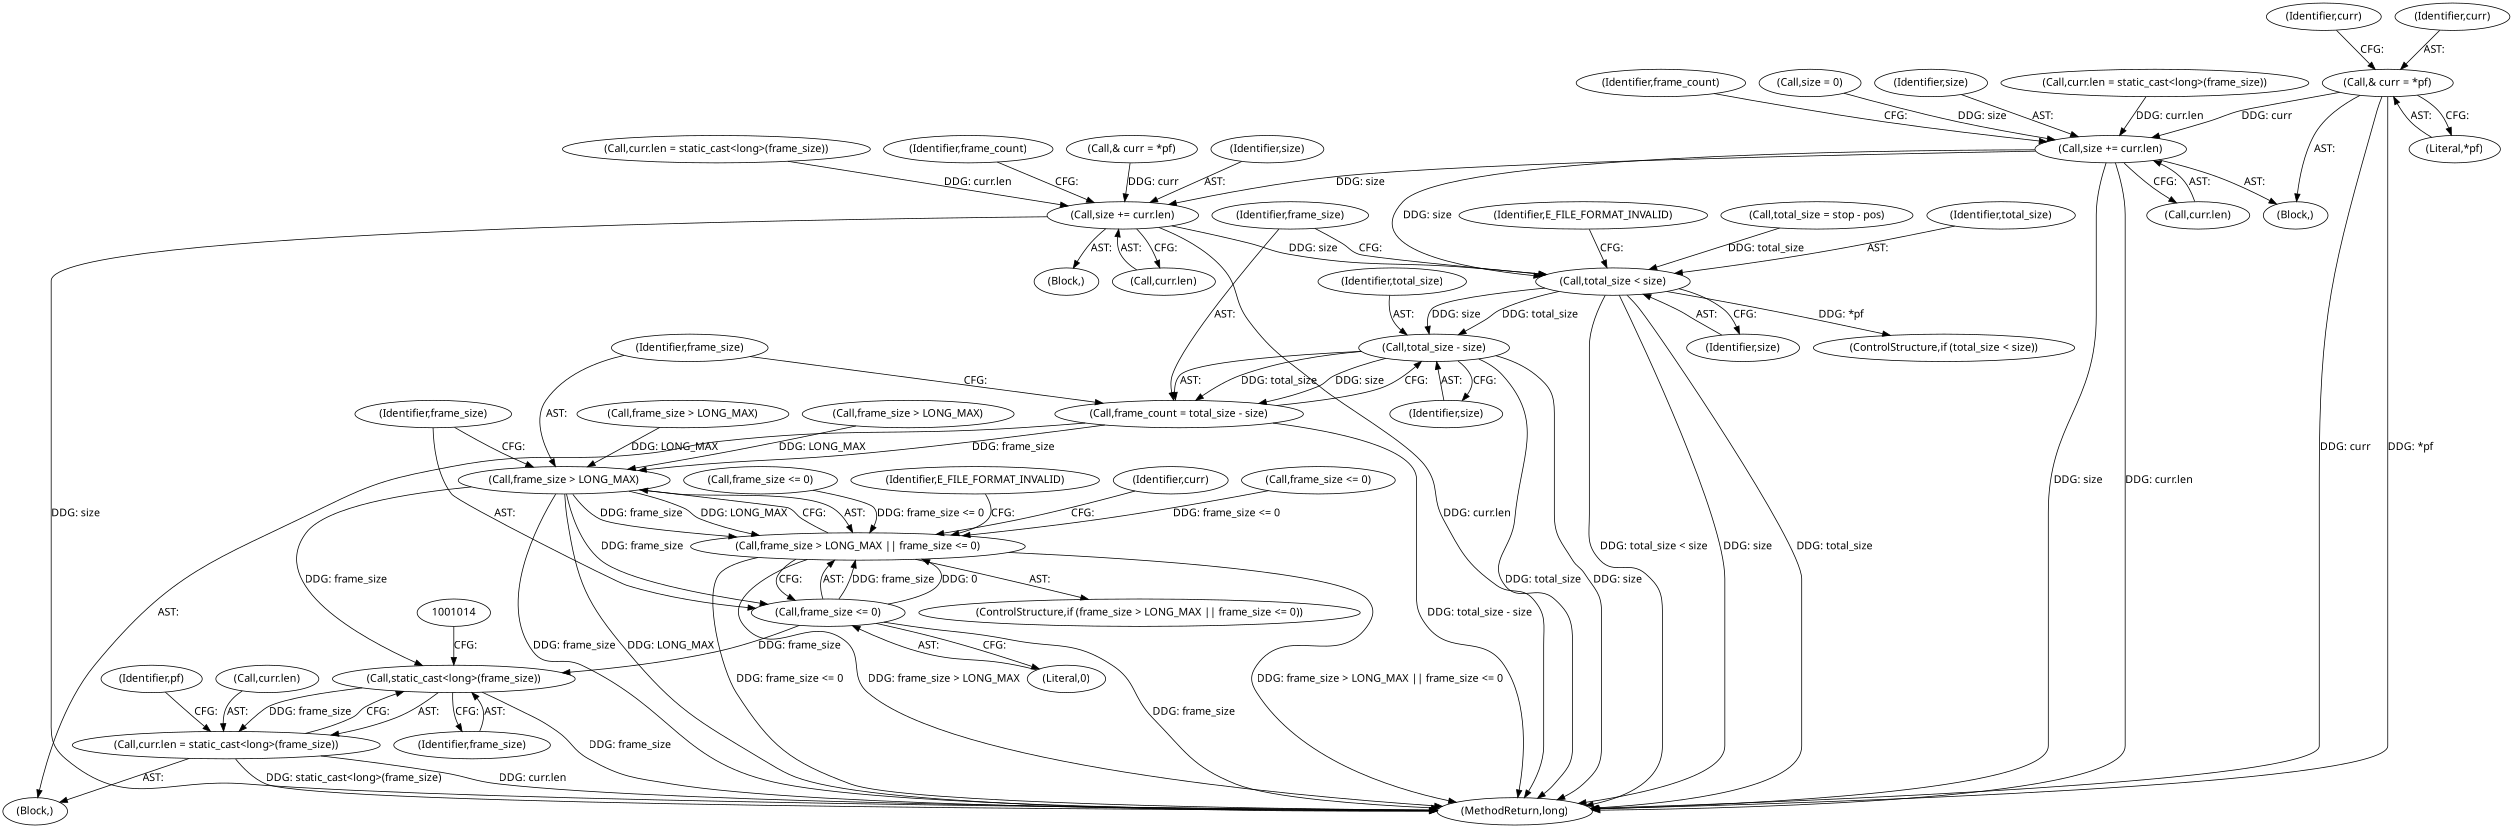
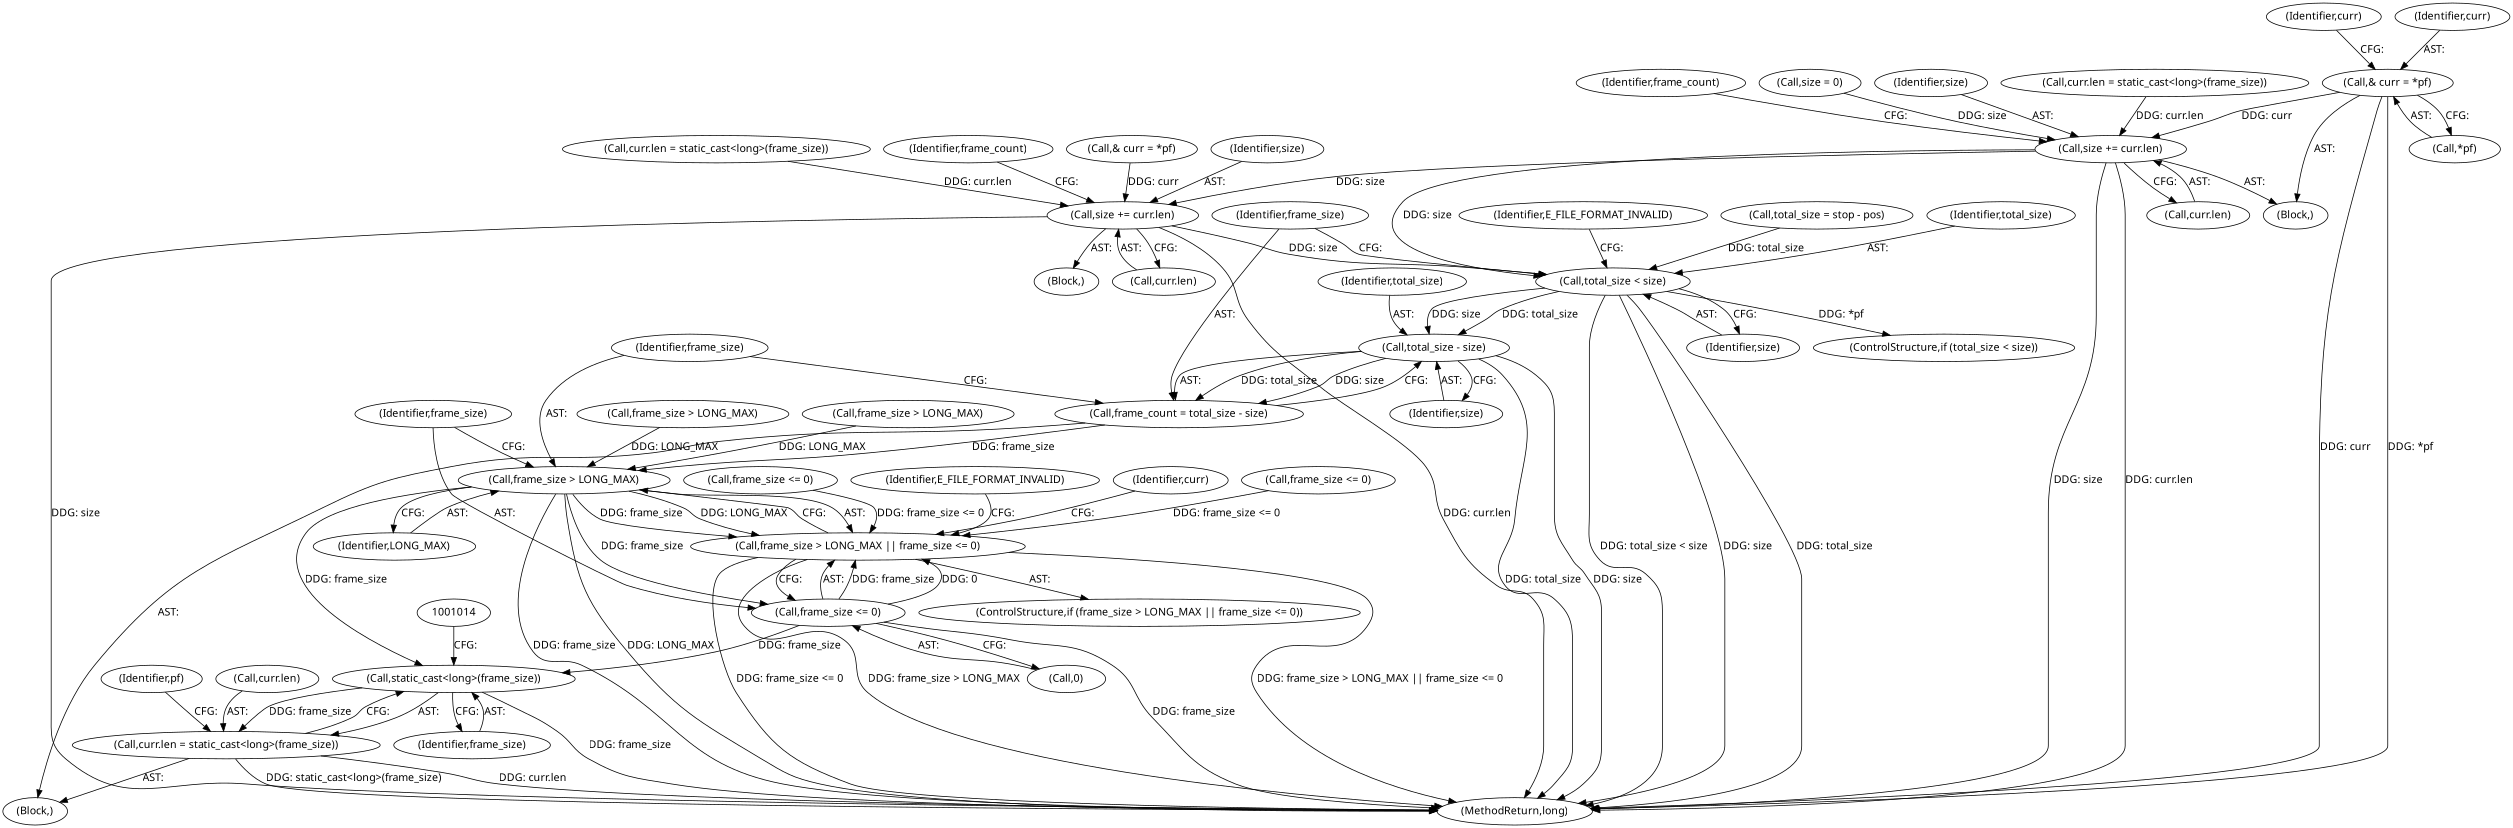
node "(Literal,*pf)": label "(Literal,*pf)" -> "(Call,*pf)"
node "(Identifier,LONG_MAX)": added
edge "(Call,frame_count = total_size - size)" -> "(MethodReturn,long)": removed, label "DDG: total_size - size"
node "(Literal,0)": label "(Literal,0)" -> "(Call,0)"
